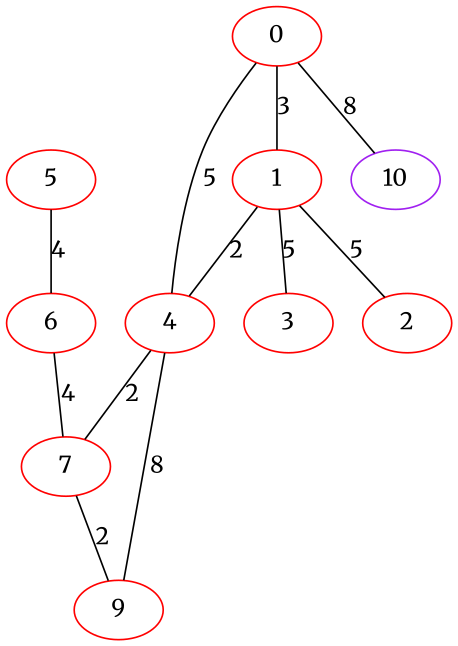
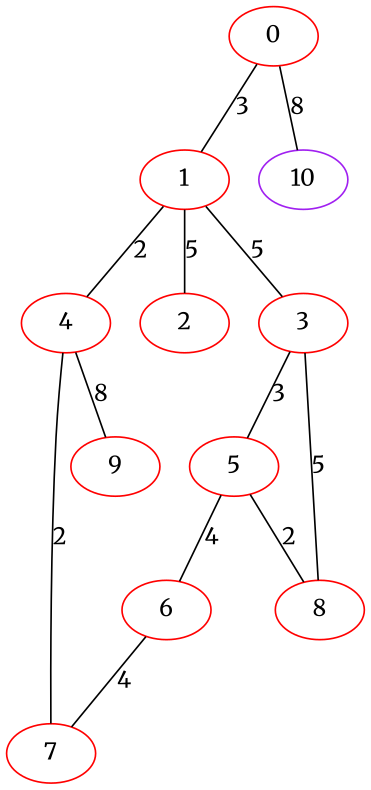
edge "0" -- "4": removed, label "5"
edge "3" -- "5": added, label "3"
edge "7" -- "9": removed, label "2"
node "8": added
